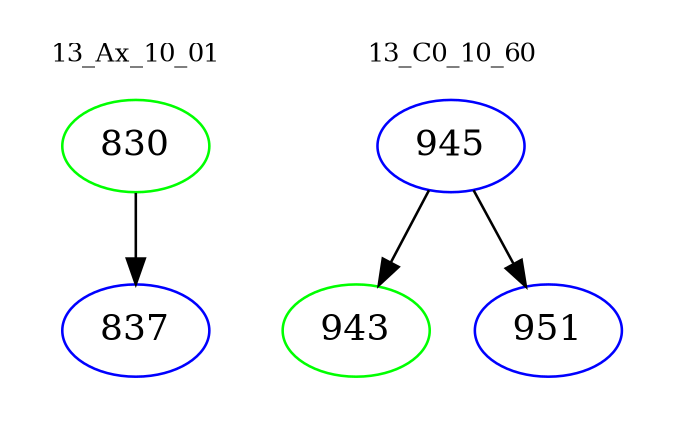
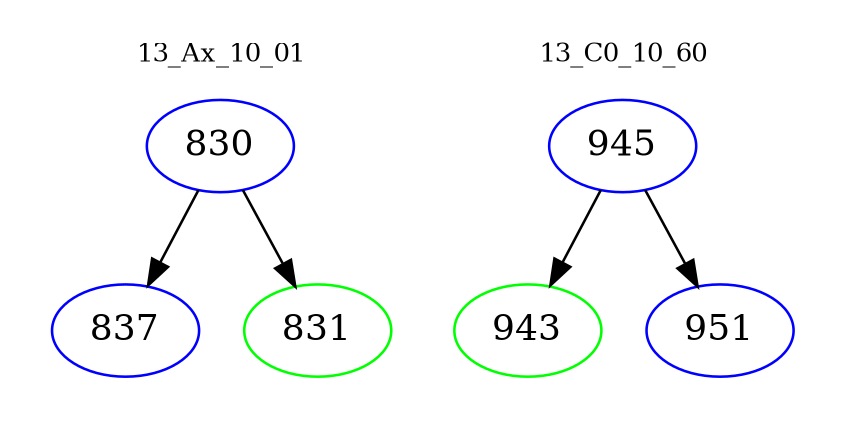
node "830": color green -> blue
node "831": added
